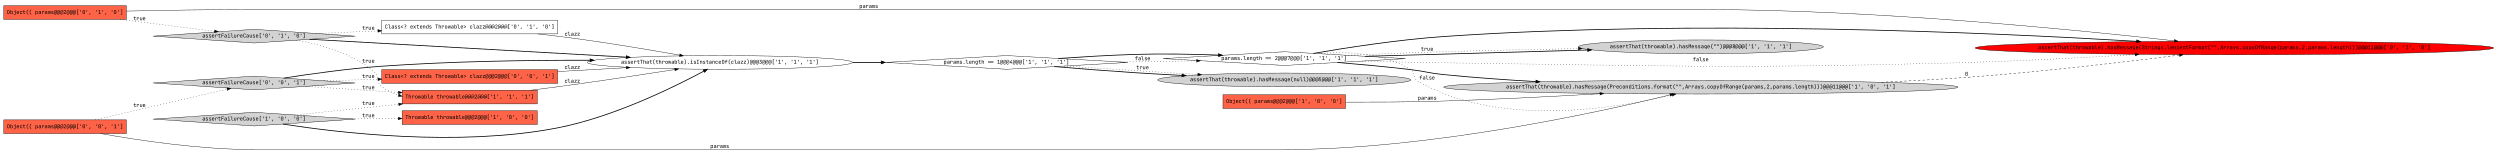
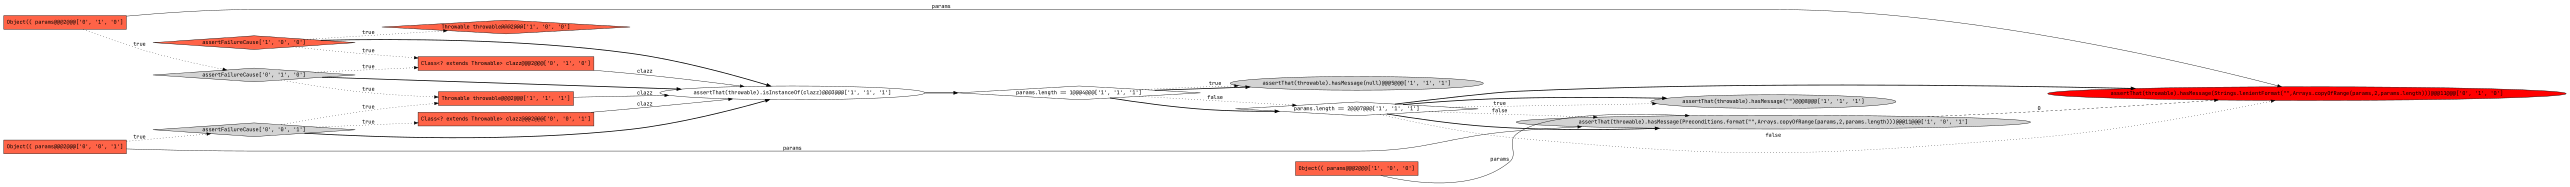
node "Class<? extends Throwable> clazz@@@2@@@['0', '1', '0']": fillcolor white -> tomato
edge "assertFailureCause['1', '0', '0']" -> "Throwable throwable@@@2@@@['1', '1', '1']": now "assertFailureCause['1', '0', '0']" -> "Class<? extends Throwable> clazz@@@2@@@['0', '1', '0']"
node "Throwable throwable@@@2@@@['1', '0', '0']": shape box -> diamond
node "assertFailureCause['1', '0', '0']": fillcolor lightgray -> tomato
